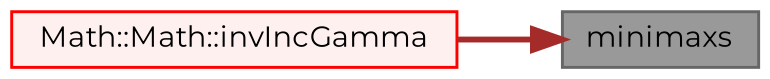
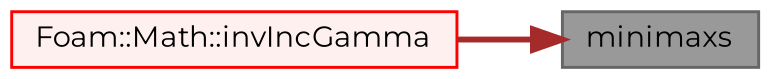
node "Math::Math::invIncGamma": label "Math::Math::invIncGamma" -> "Foam::Math::invIncGamma"
